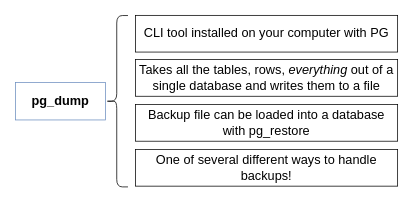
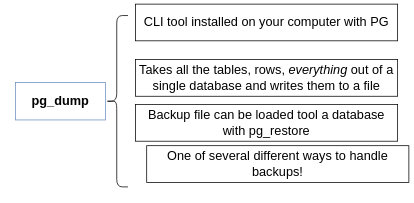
node "CLI tool installed on your computer with PG": moved (267, 34) -> (267, 23)
node "Backup file can be loaded into a database with pg_restore": label "Backup file can be loaded into a database with pg_restore" -> "Backup file can be loaded tool a database with pg_restore"
node "One of several different ways to handle backups!": moved (267, 168) -> (278, 164)
